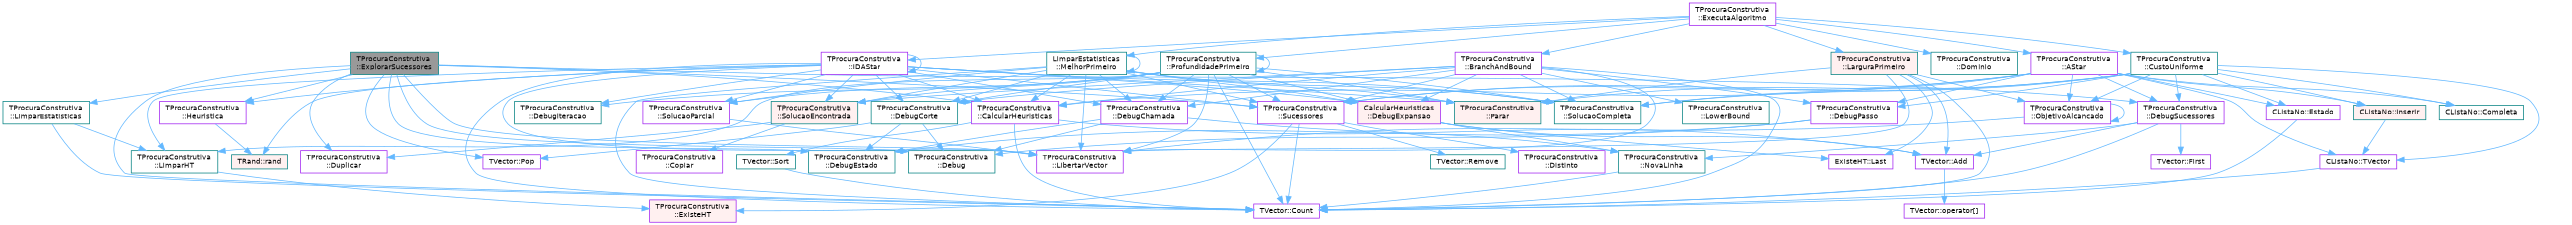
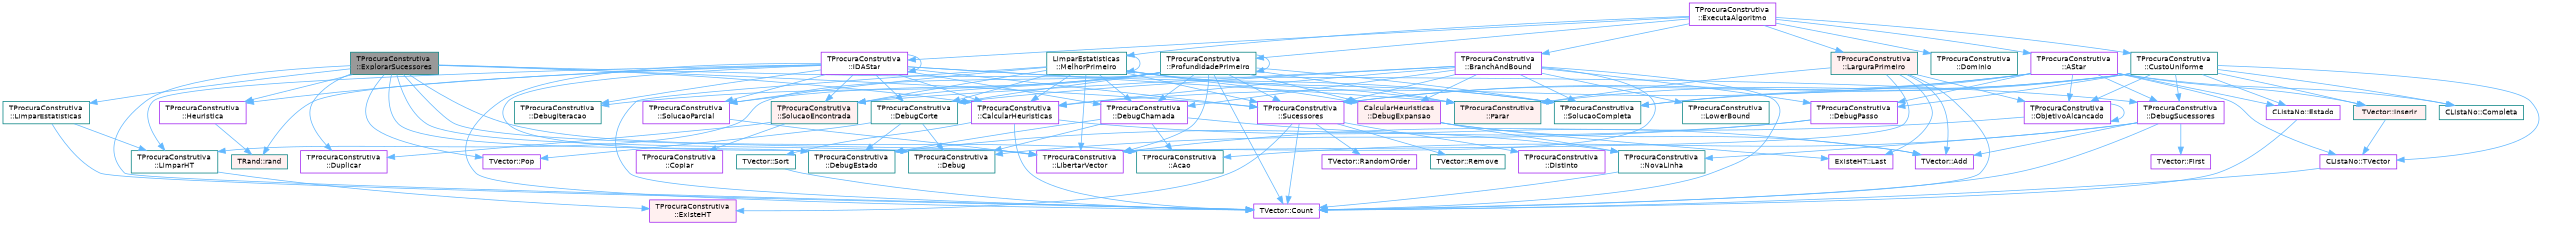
edge "TProcuraConstrutiva ::IDAStar" -> "CalcularHeuristicas ::DebugExpansao": removed
node "CListaNo::Inserir": label "CListaNo::Inserir" -> "TVector::Inserir"
node "TProcuraConstrutiva ::Acao": added
node "TVector::RandomOrder": added
node "TVector::operator[]": removed
